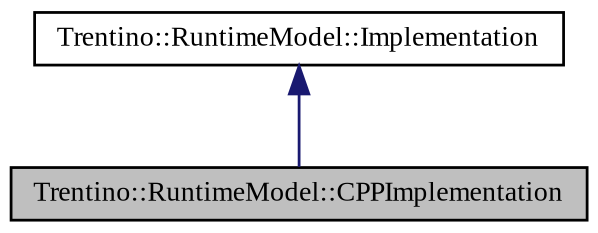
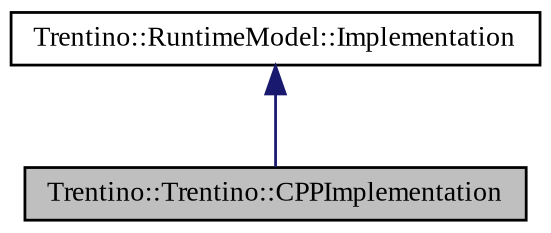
node "Trentino::RuntimeModel::CPPImplementation": label "Trentino::RuntimeModel::CPPImplementation" -> "Trentino::Trentino::CPPImplementation"
